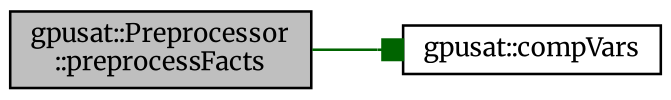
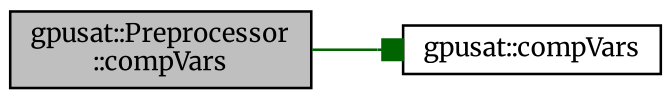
node "gpusat::Preprocessor ::preprocessFacts": label "gpusat::Preprocessor ::preprocessFacts" -> "gpusat::Preprocessor ::compVars"
